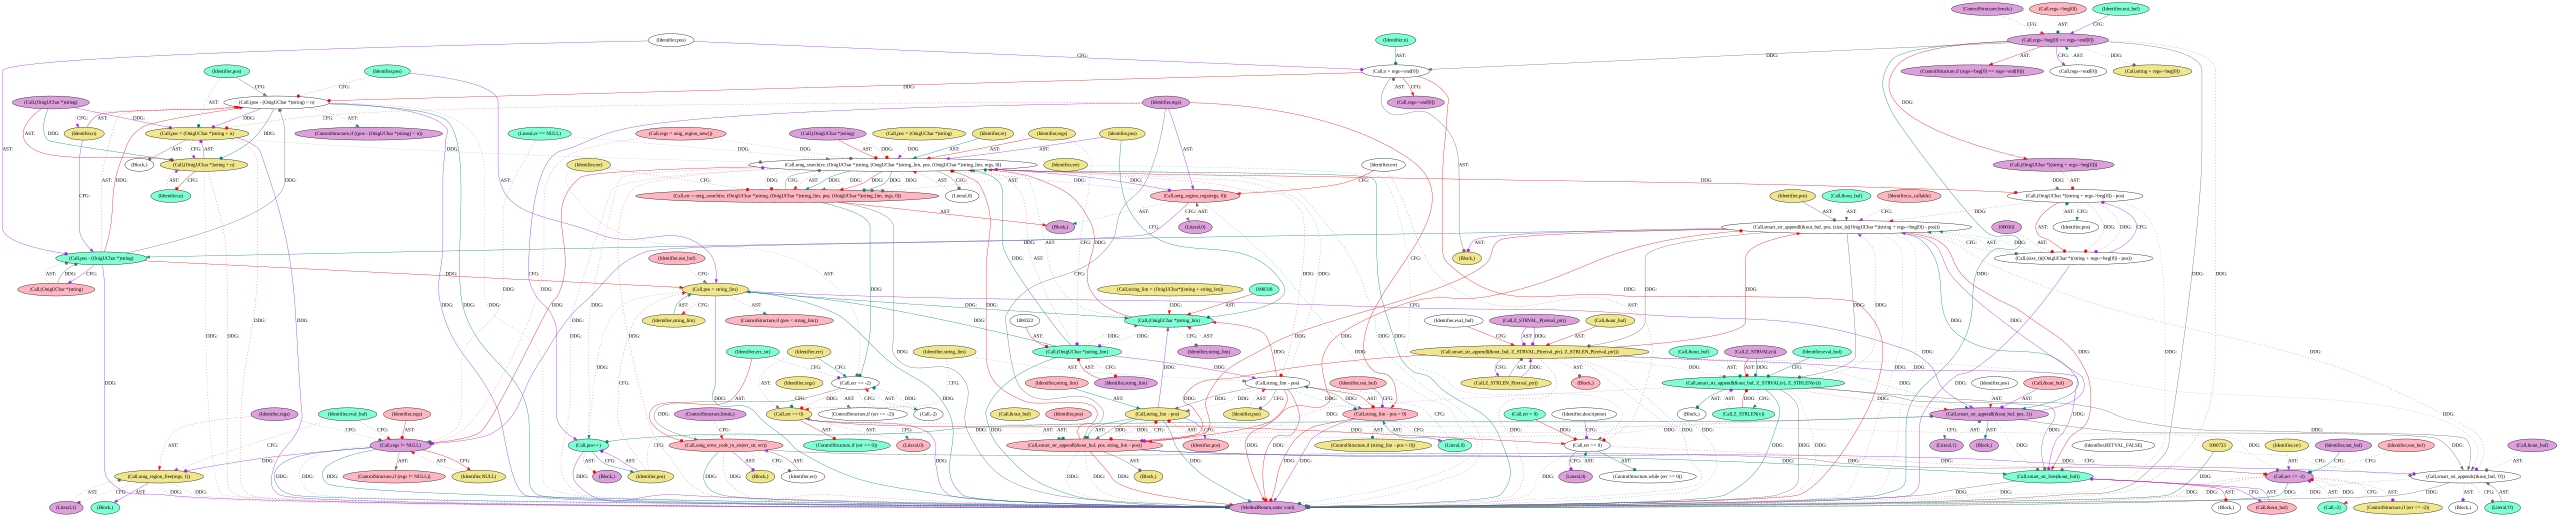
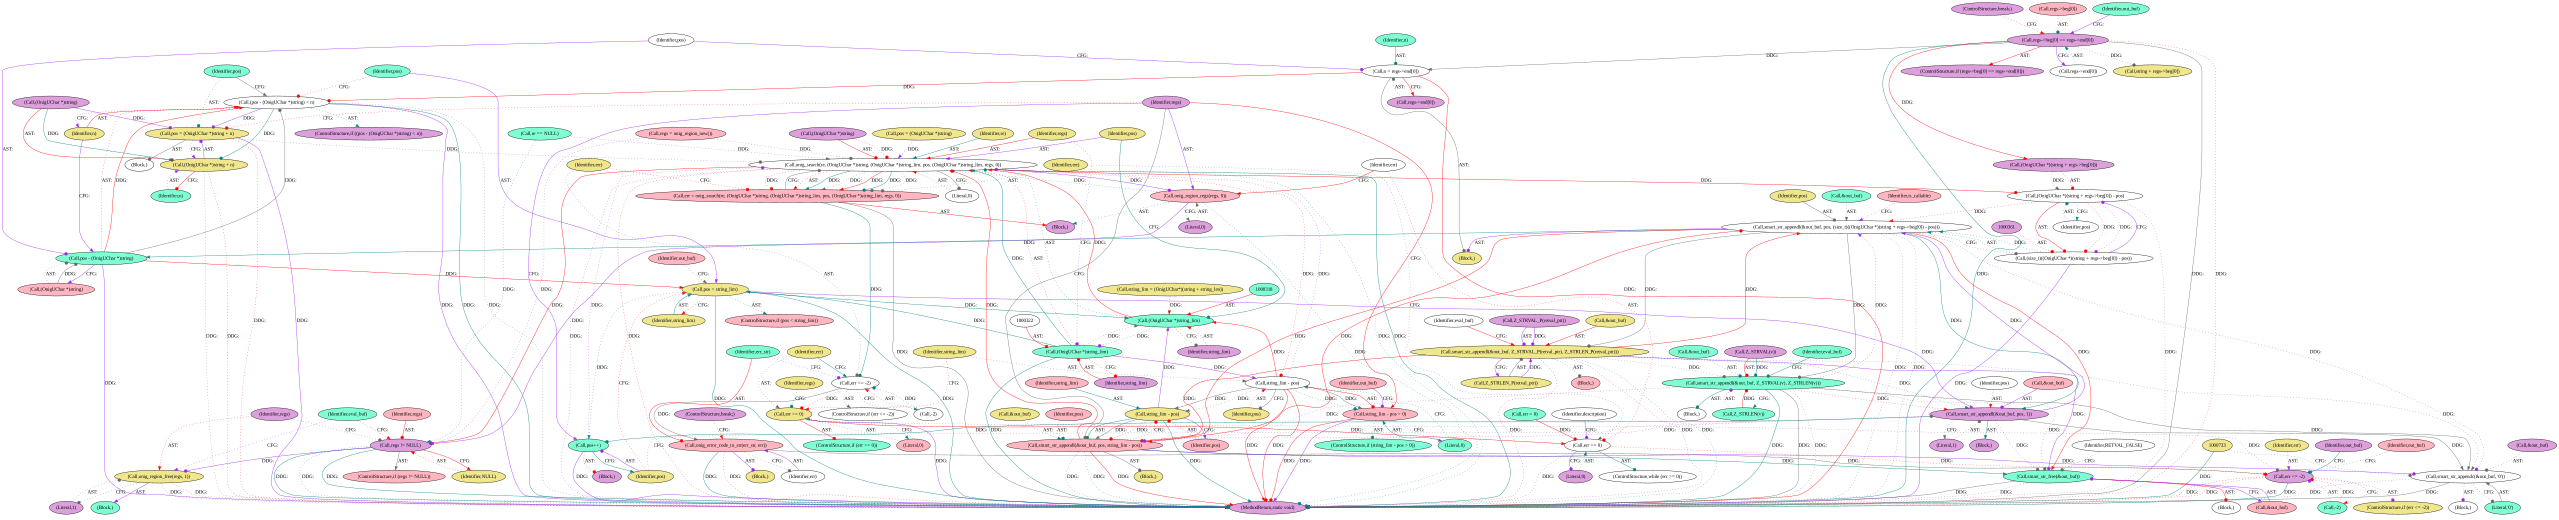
node "(Literal,re == NULL)": label "(Literal,re == NULL)" -> "(Call,re == NULL)"
edge "(Call,smart_str_appendl(&out_buf, Z_STRVAL(v), Z_STRLEN(v)))" -> "(Call,smart_str_free(&out_buf))": style solid -> dotted
node "(ControlStructure,if (string_lim - pos > 0))": fillcolor khaki -> aquamarine
